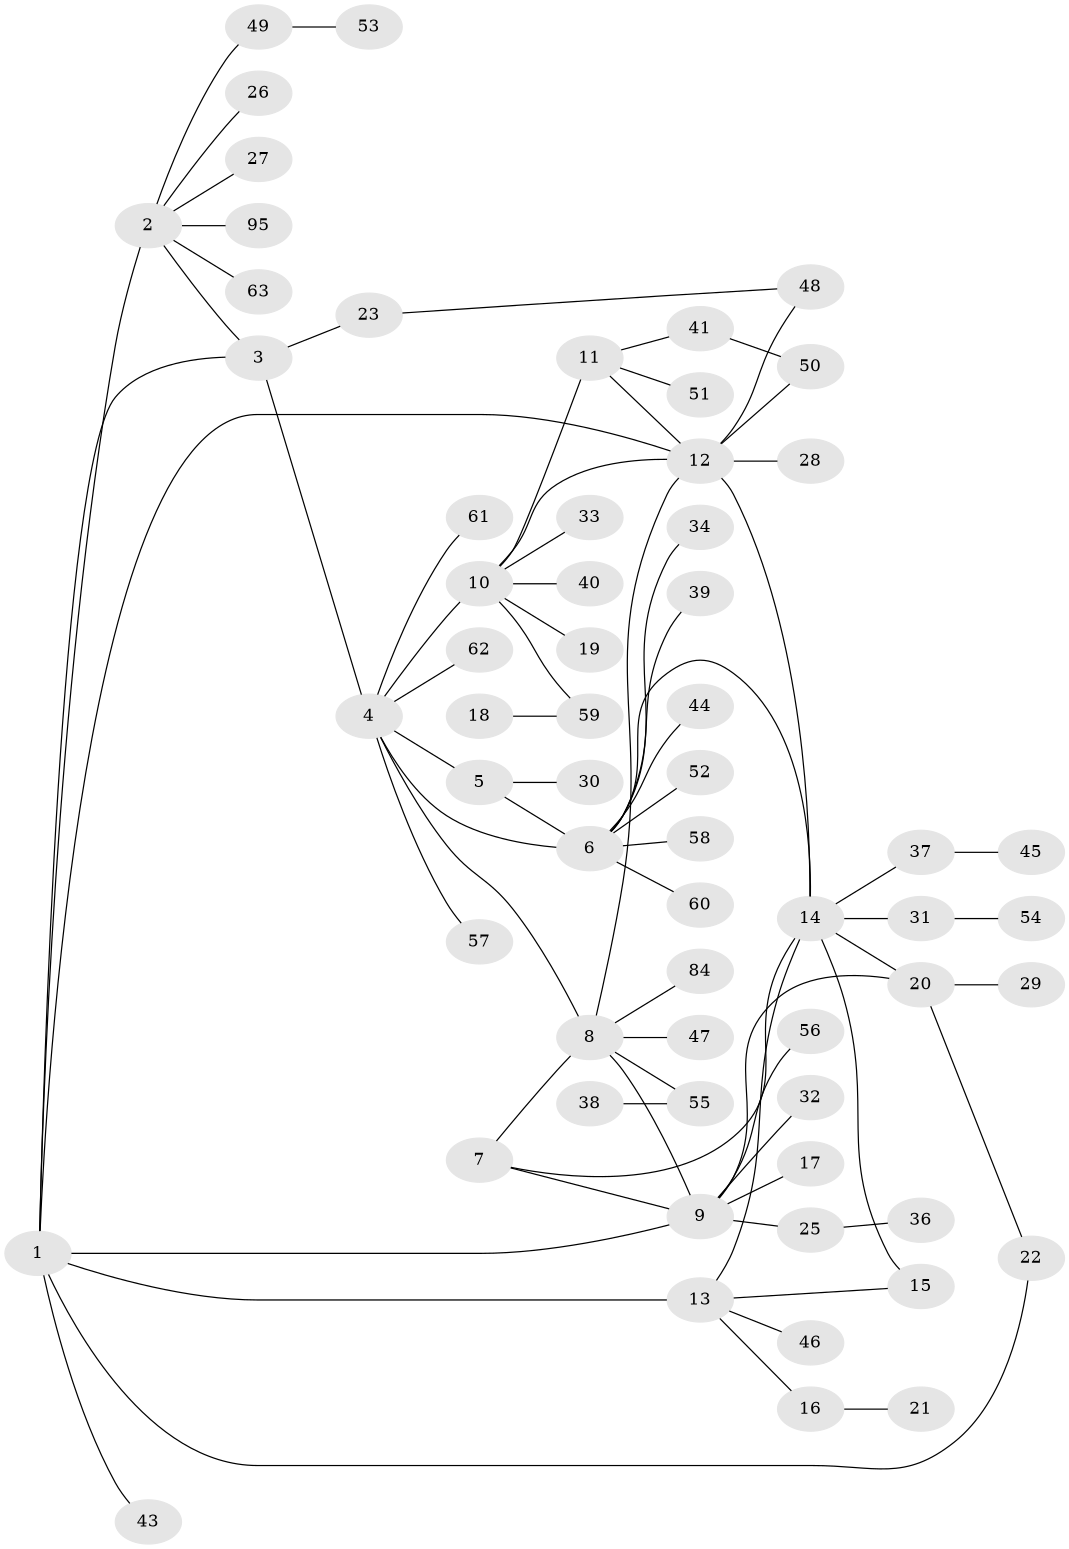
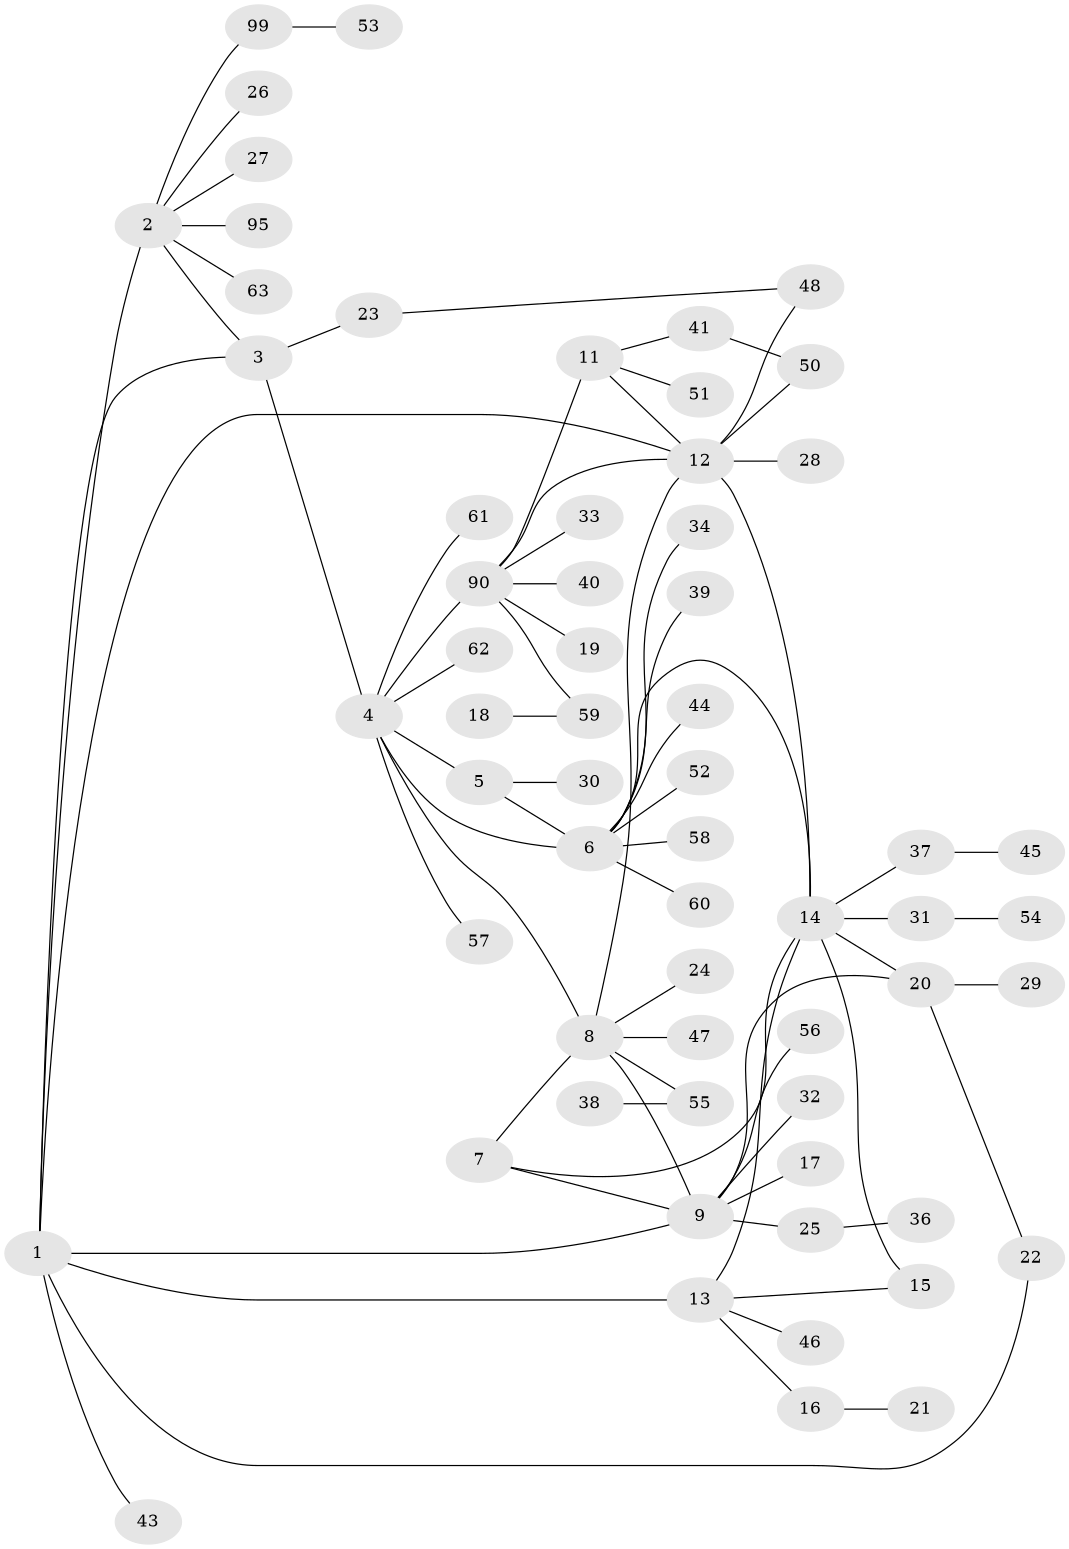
node "49": label "49" -> "99"
node "10": label "10" -> "90"
node "84": label "84" -> "24"
